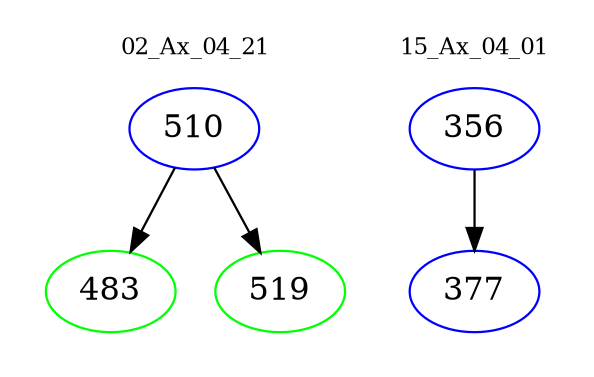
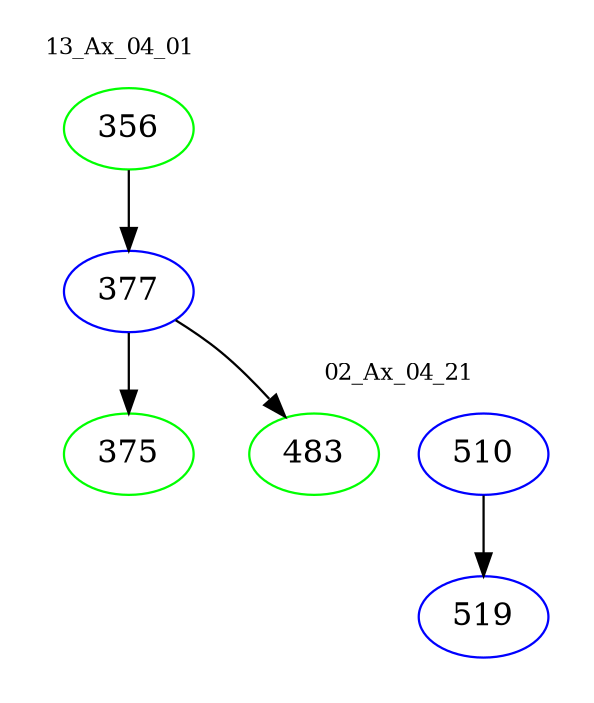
cluster "15_Ax_04_01": label "15_Ax_04_01" -> "13_Ax_04_01"
node "356": color blue -> green
edge "510" -> "483": now "377" -> "483"
node "519": color green -> blue
node "375": added
